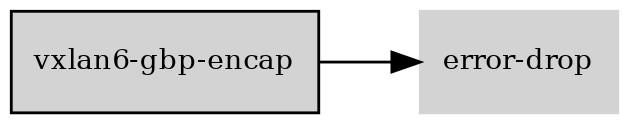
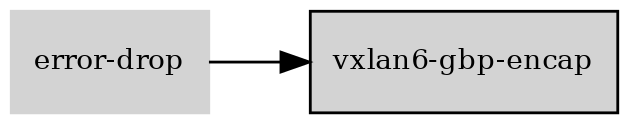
edge "vxlan6-gbp-encap" -> "error-drop": reversed
